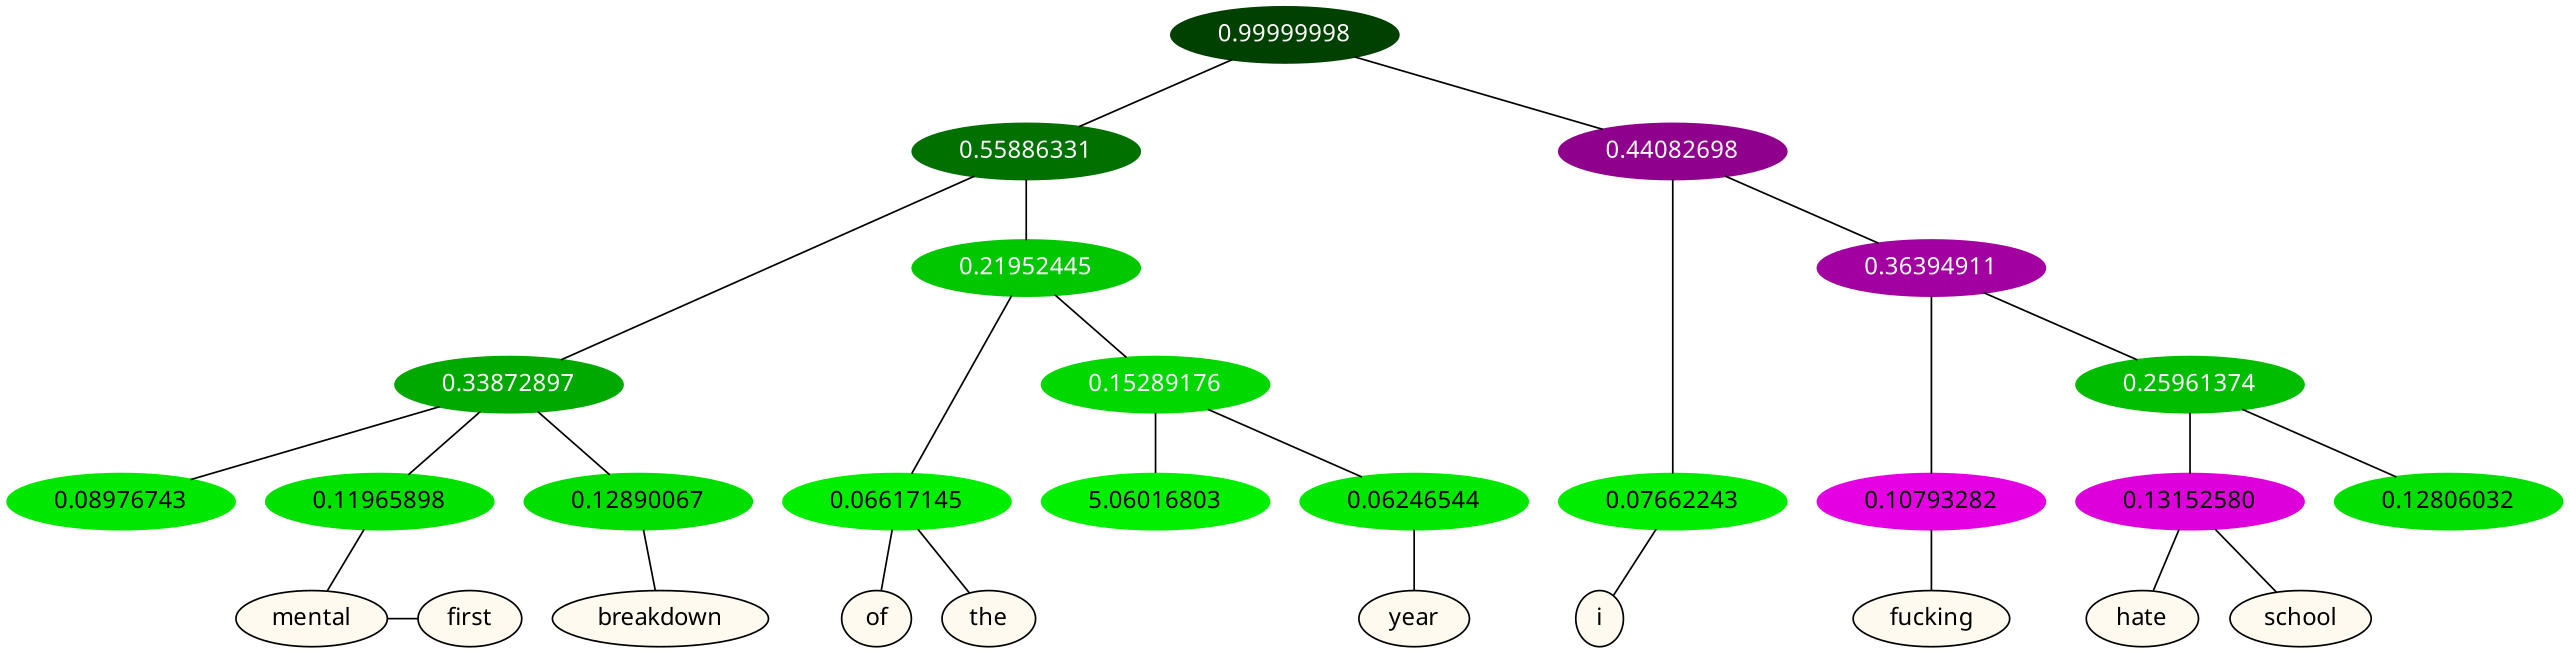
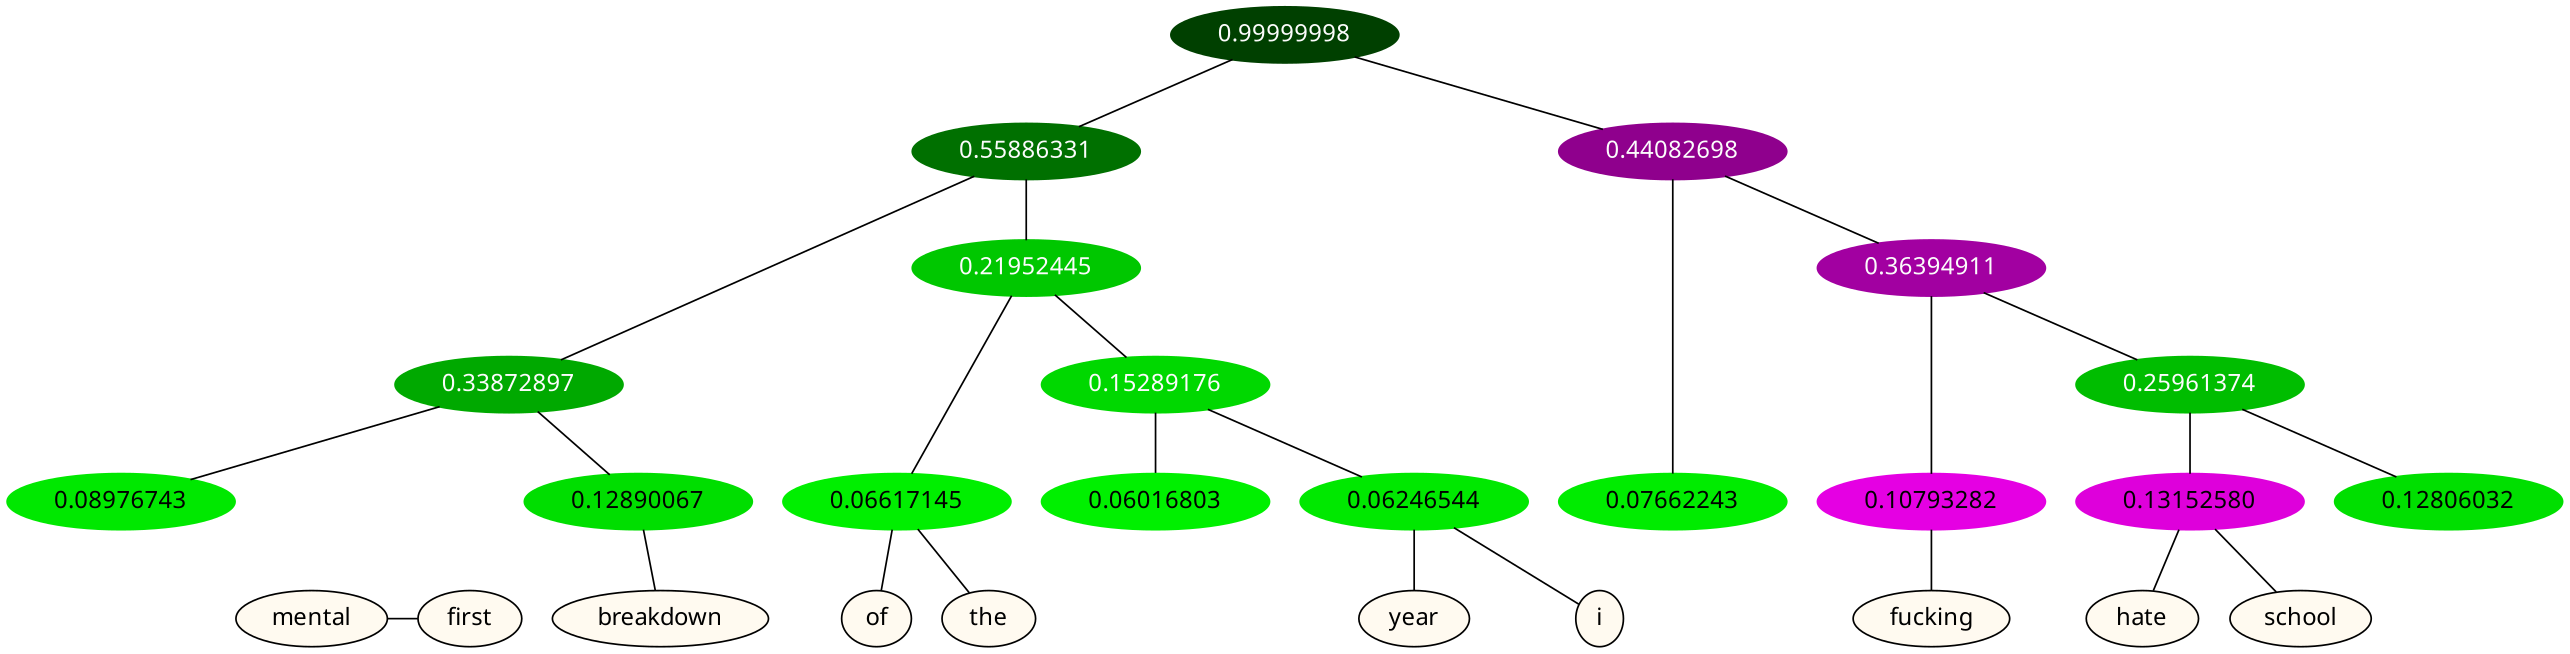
node "0.11965898": removed
node "5.06016803": label "5.06016803" -> "0.06016803"
edge "0.07662243" -- "i": now "0.06246544" -- "i"
